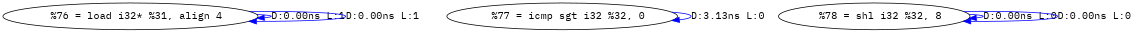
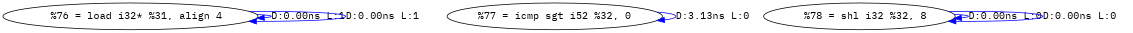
node "%77 = icmp sgt i32 %32, 0": label "%77 = icmp sgt i32 %32, 0" -> "%77 = icmp sgt i52 %32, 0"
